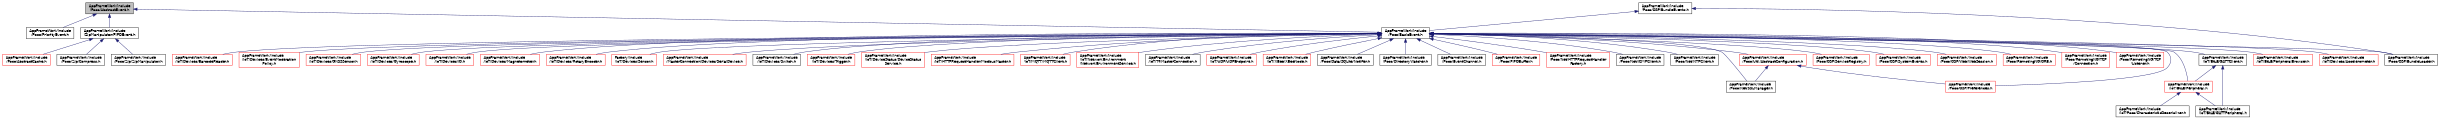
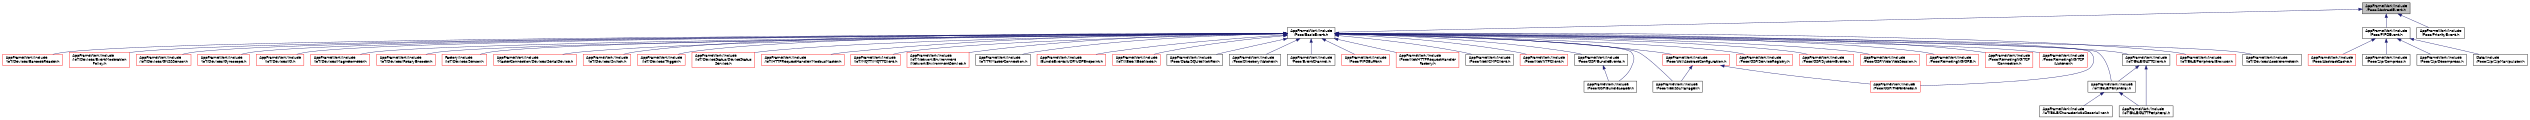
edge "AppFrameWork/include /Poco/BasicEvent.h" -> "AppFrameWork/include /Poco/OSP/BundleEvents.h": reversed
node "AppFrameWork/include /ZipManipulator/FIFOEvent.h": label "AppFrameWork/include /ZipManipulator/FIFOEvent.h" -> "AppFrameWork/include /Poco/FIFOEvent.h"
node "AppFrameWork/include /Poco/Zip/ZipManipulator.h": label "AppFrameWork/include /Poco/Zip/ZipManipulator.h" -> "Data/include /Poco/Zip/ZipManipulator.h"
node "AppFrameWork/include /IoT/Devices/Switch.h": color black -> red
node "AppFrameWork/include /IoT/UDP/UDPEndpoint.h": label "AppFrameWork/include /IoT/UDP/UDPEndpoint.h" -> "AppFrameWork/include /BundleEvents/UDP/UDPEndpoint.h"
node "AppFrameWork/include /Poco/Net/NTPClient.h": color black -> red
node "AppFrameWork/include /IoT/Devices/Accelerometer.h": color red -> black
node "AppFrameWork/include /Poco/Zip/Decompress.h": added
node "AppFrameWork/include /IoT/BtLE/Peripheral.h": color red -> black
node "AppFrameWork/include /IoT/Poco/CharacteristicDeserializer.h": label "AppFrameWork/include /IoT/Poco/CharacteristicDeserializer.h" -> "AppFrameWork/include /IoT/BtLE/CharacteristicDeserializer.h"
